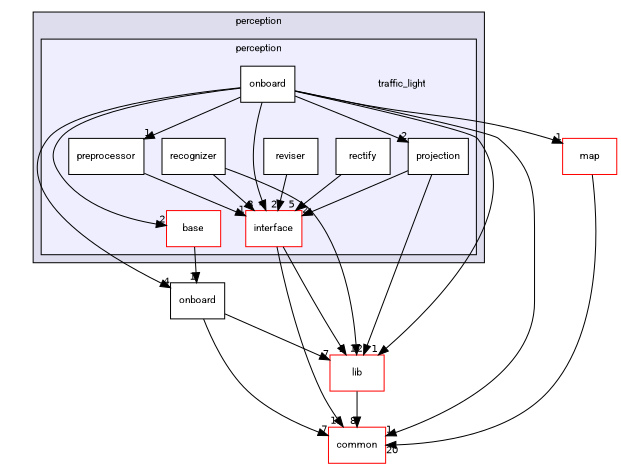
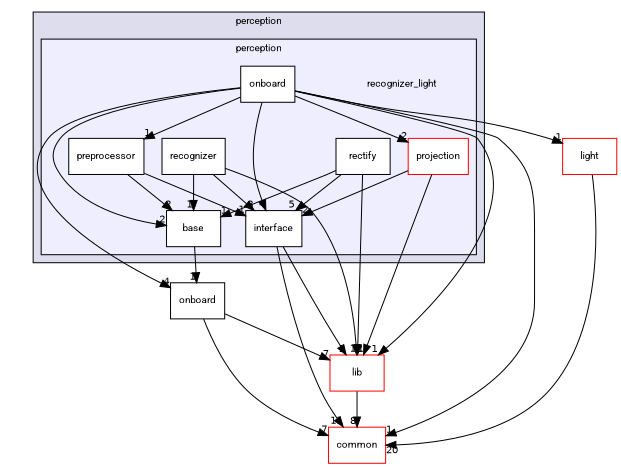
node "traffic_light": label "traffic_light" -> "recognizer_light"
node "reviser": removed
node "projection": color black -> red
node "map": label "map" -> "light"
edge "recognizer" -> "base": added
edge "preprocessor" -> "base": added
edge "rectify" -> "base": added
node "base": color red -> black
node "interface": color red -> black
edge "rectify" -> "lib": added
